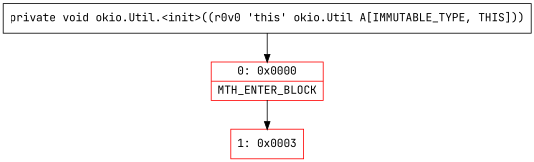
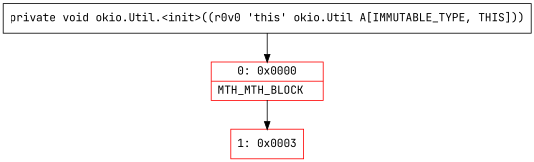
node "0: 0x0000": text "MTH_ENTER_BLOCK" -> "MTH_MTH_BLOCK"
